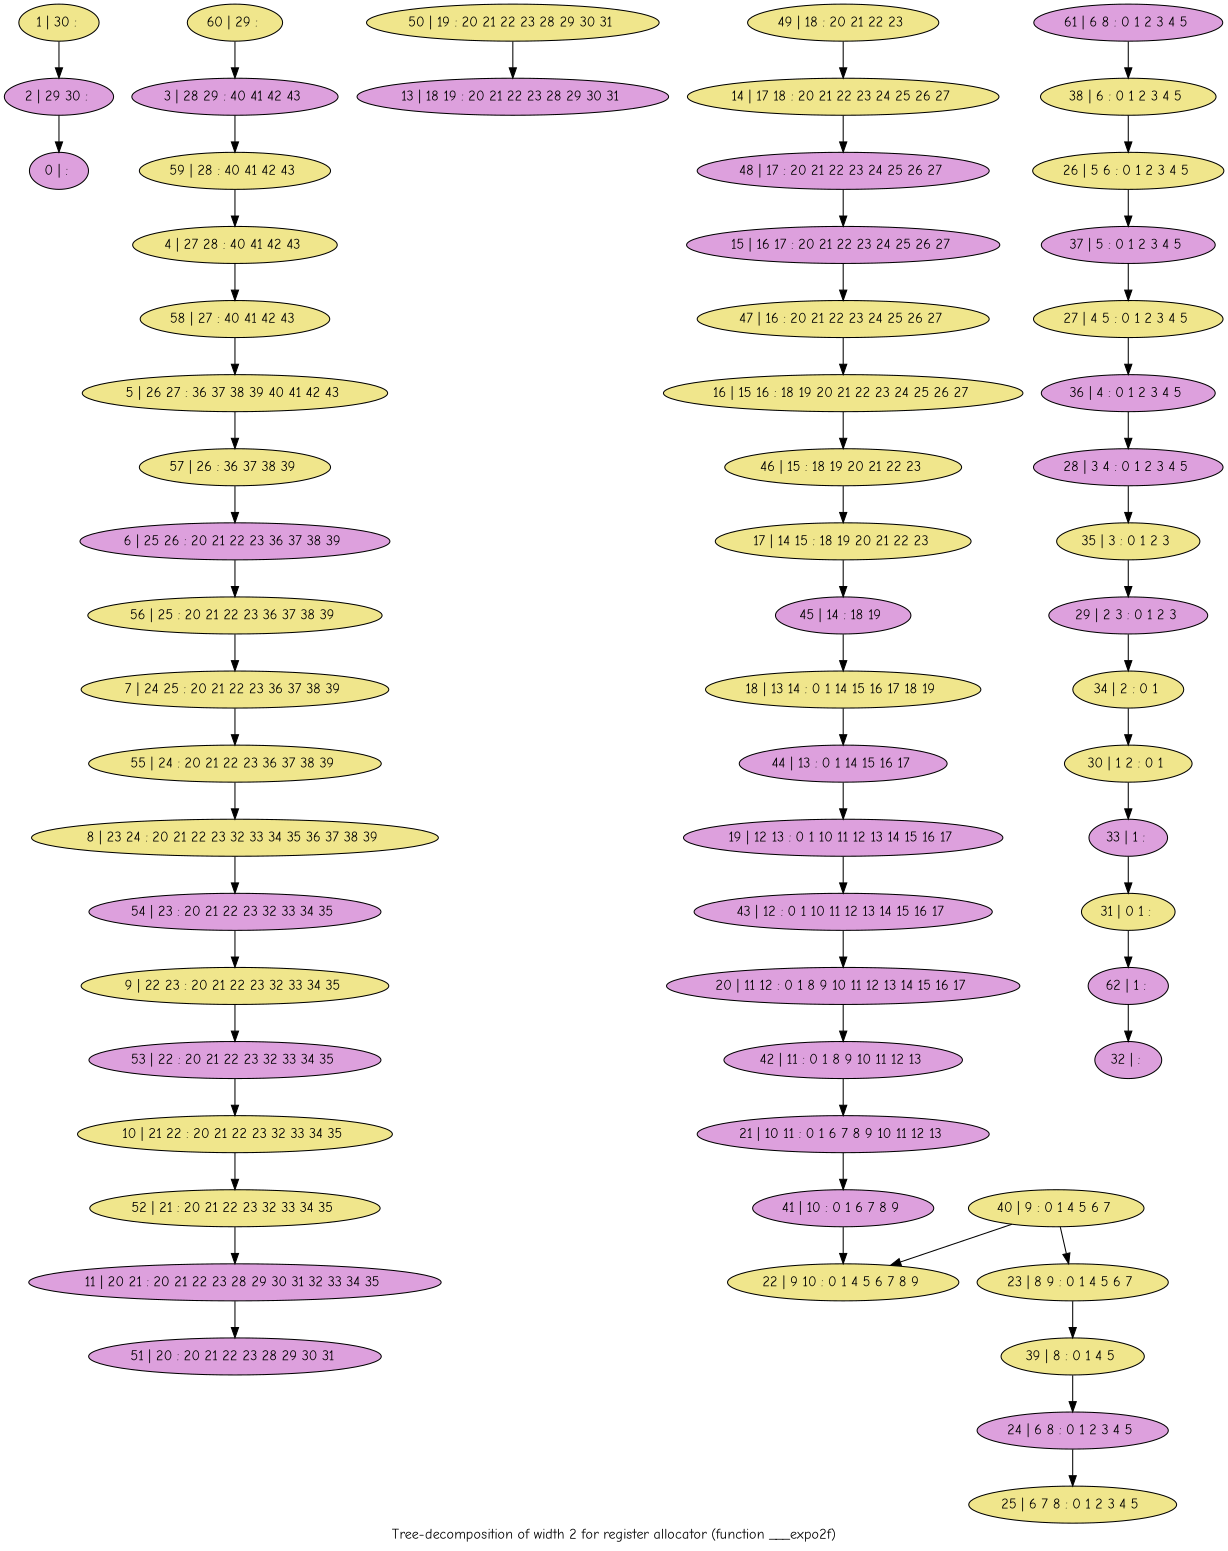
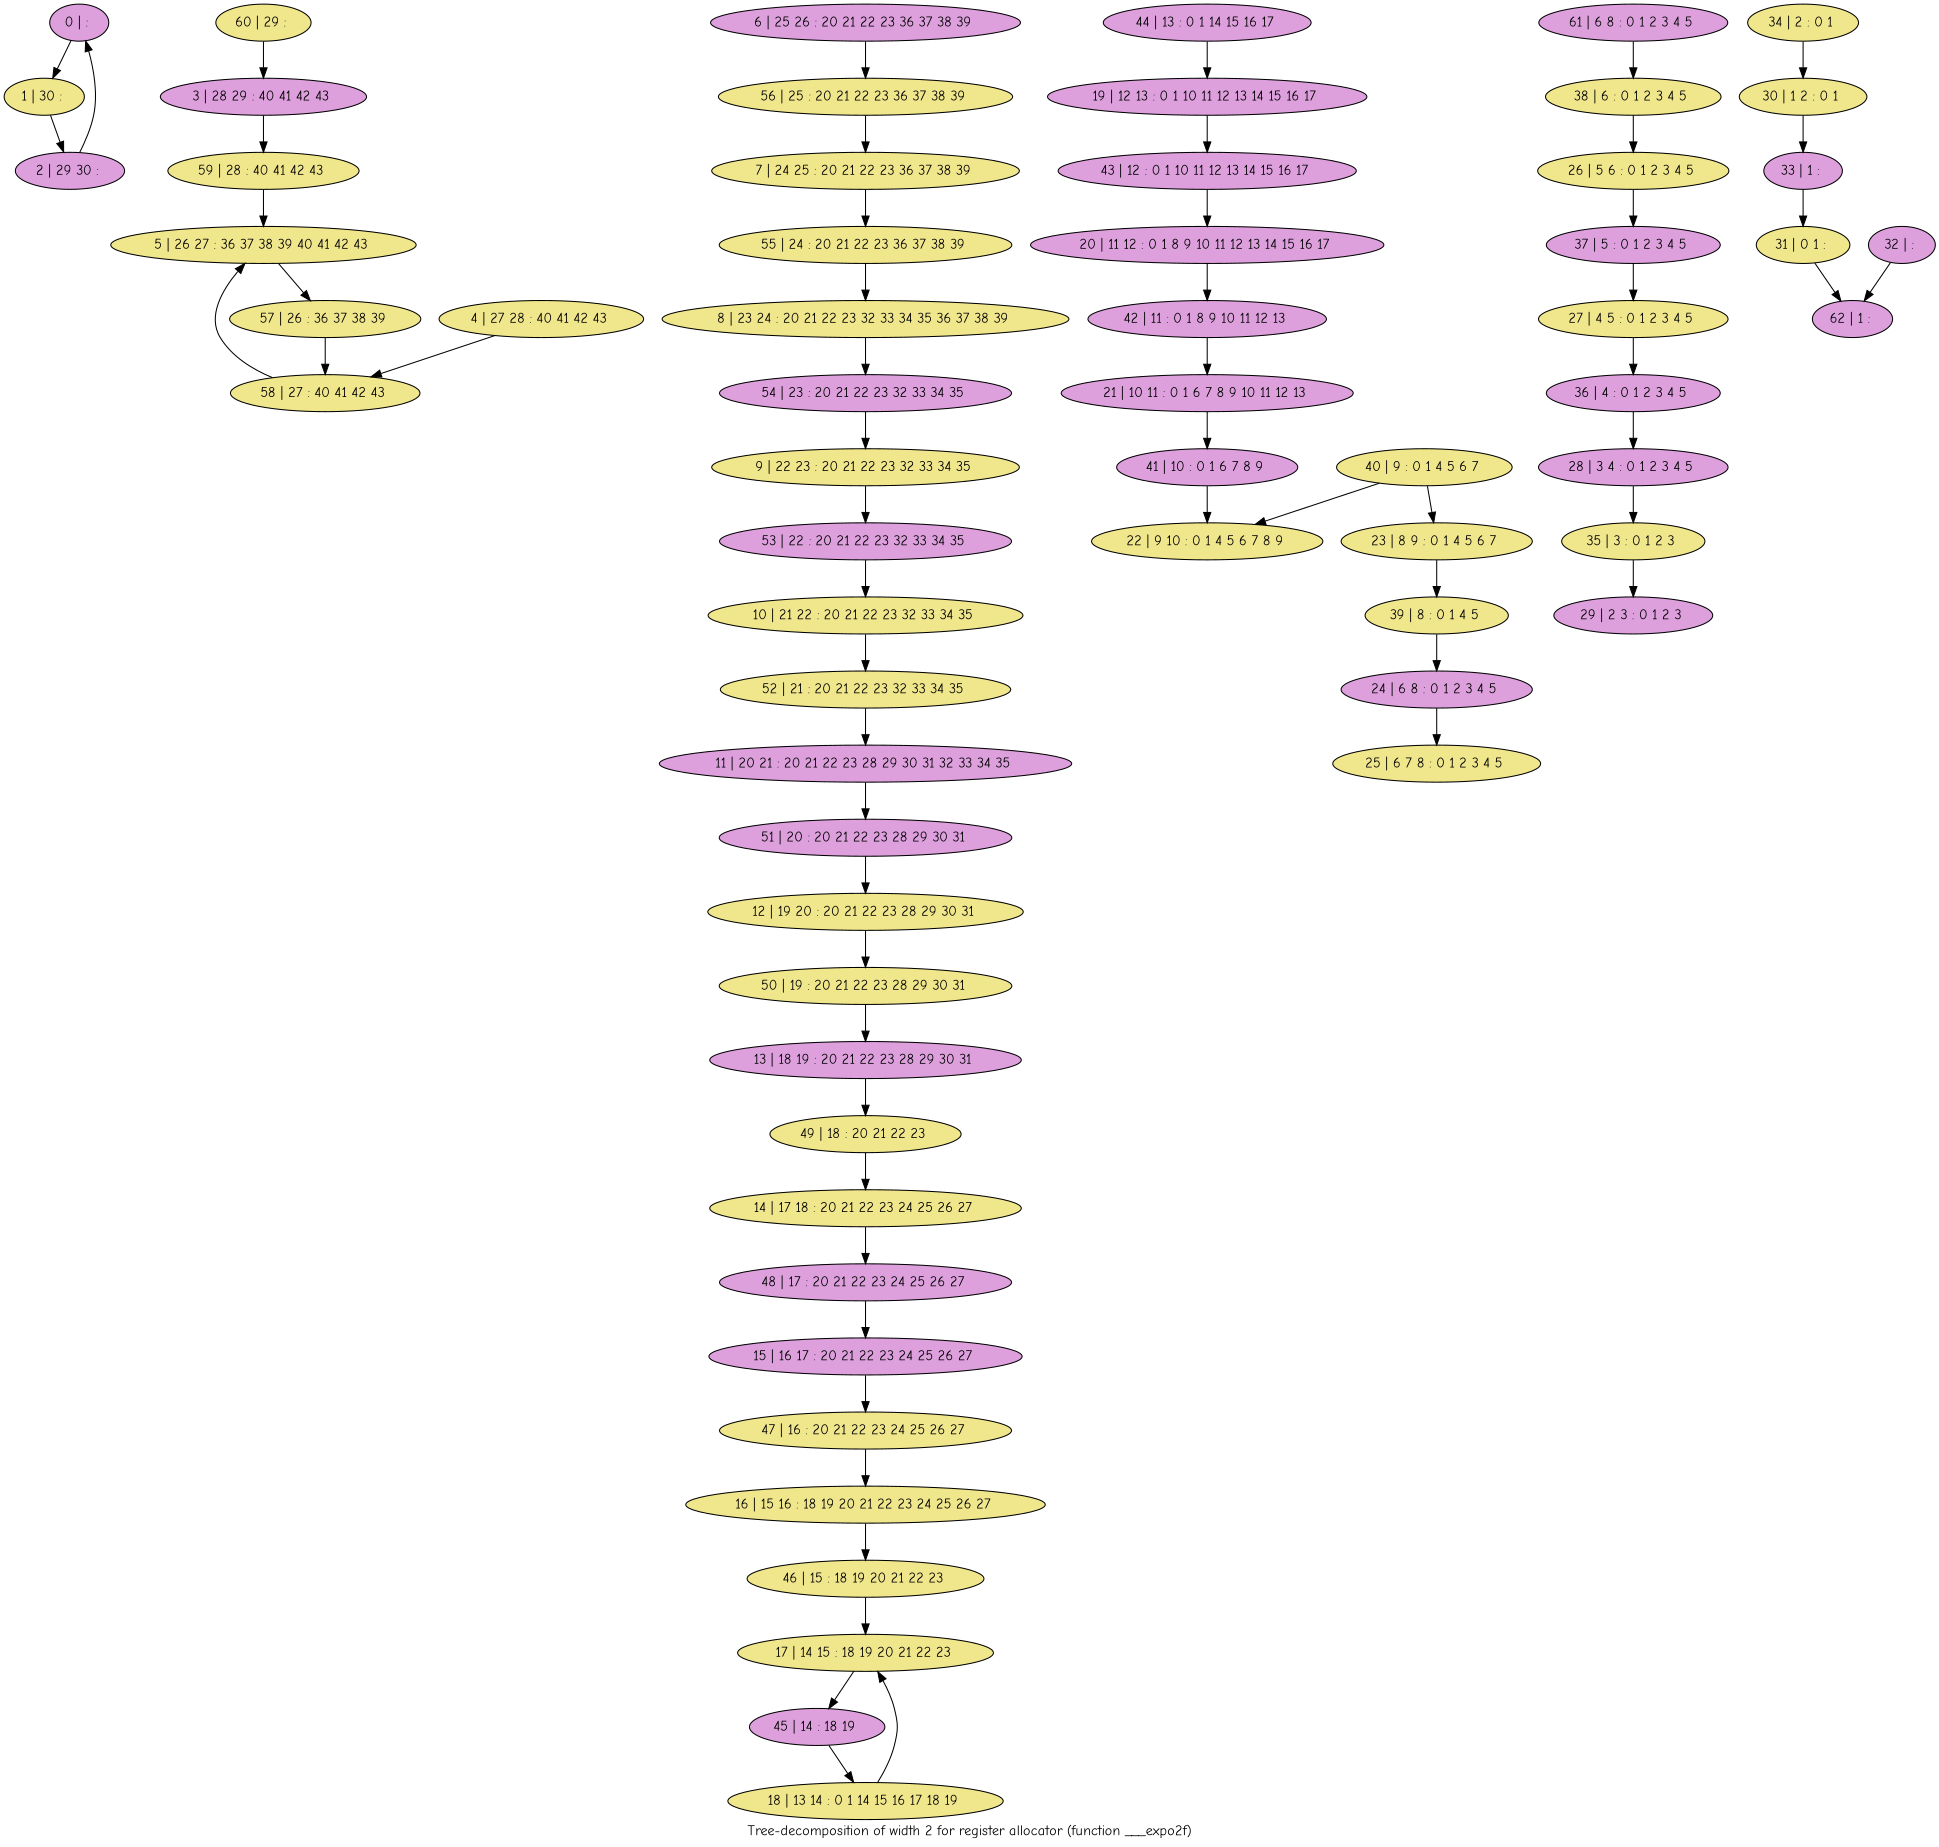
edge "0 | :" -> "1 | 30 :": added
edge "59 | 28 : 40 41 42 43" -> "4 | 27 28 : 40 41 42 43": now "59 | 28 : 40 41 42 43" -> "5 | 26 27 : 36 37 38 39 40 41 42 43"
edge "57 | 26 : 36 37 38 39" -> "6 | 25 26 : 20 21 22 23 36 37 38 39": now "57 | 26 : 36 37 38 39" -> "58 | 27 : 40 41 42 43"
edge "29 | 2 3 : 0 1 2 3" -> "34 | 2 : 0 1": removed
edge "18 | 13 14 : 0 1 14 15 16 17 18 19" -> "44 | 13 : 0 1 14 15 16 17": now "18 | 13 14 : 0 1 14 15 16 17 18 19" -> "17 | 14 15 : 18 19 20 21 22 23"
node "12 | 19 20 : 20 21 22 23 28 29 30 31": added
edge "62 | 1 :" -> "32 | :": reversed
edge "13 | 18 19 : 20 21 22 23 28 29 30 31" -> "49 | 18 : 20 21 22 23": added
